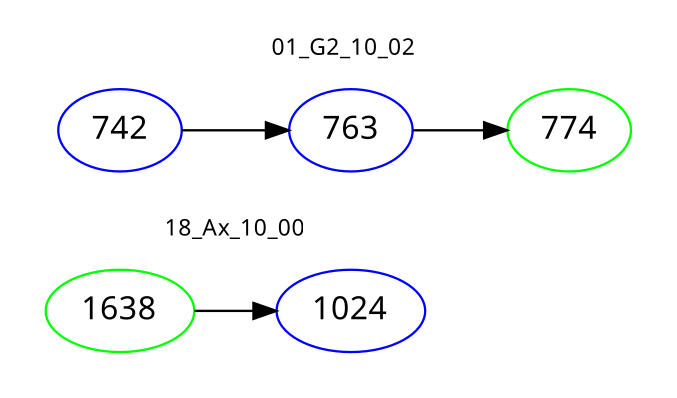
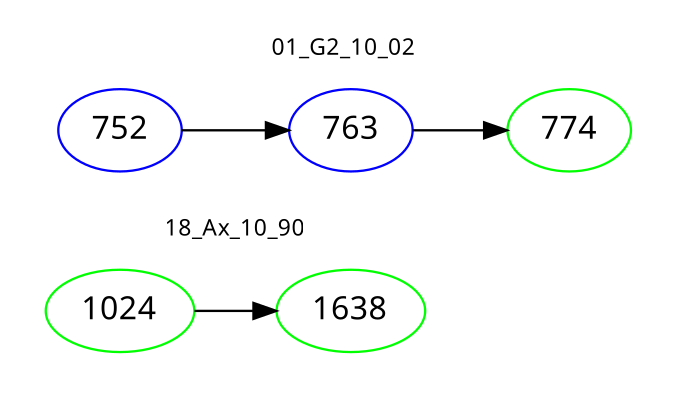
node "742": label "742" -> "752"
cluster "18_Ax_10_00": label "18_Ax_10_00" -> "18_Ax_10_90"
edge "1638" -> "1024": reversed
node "1024": color blue -> green
